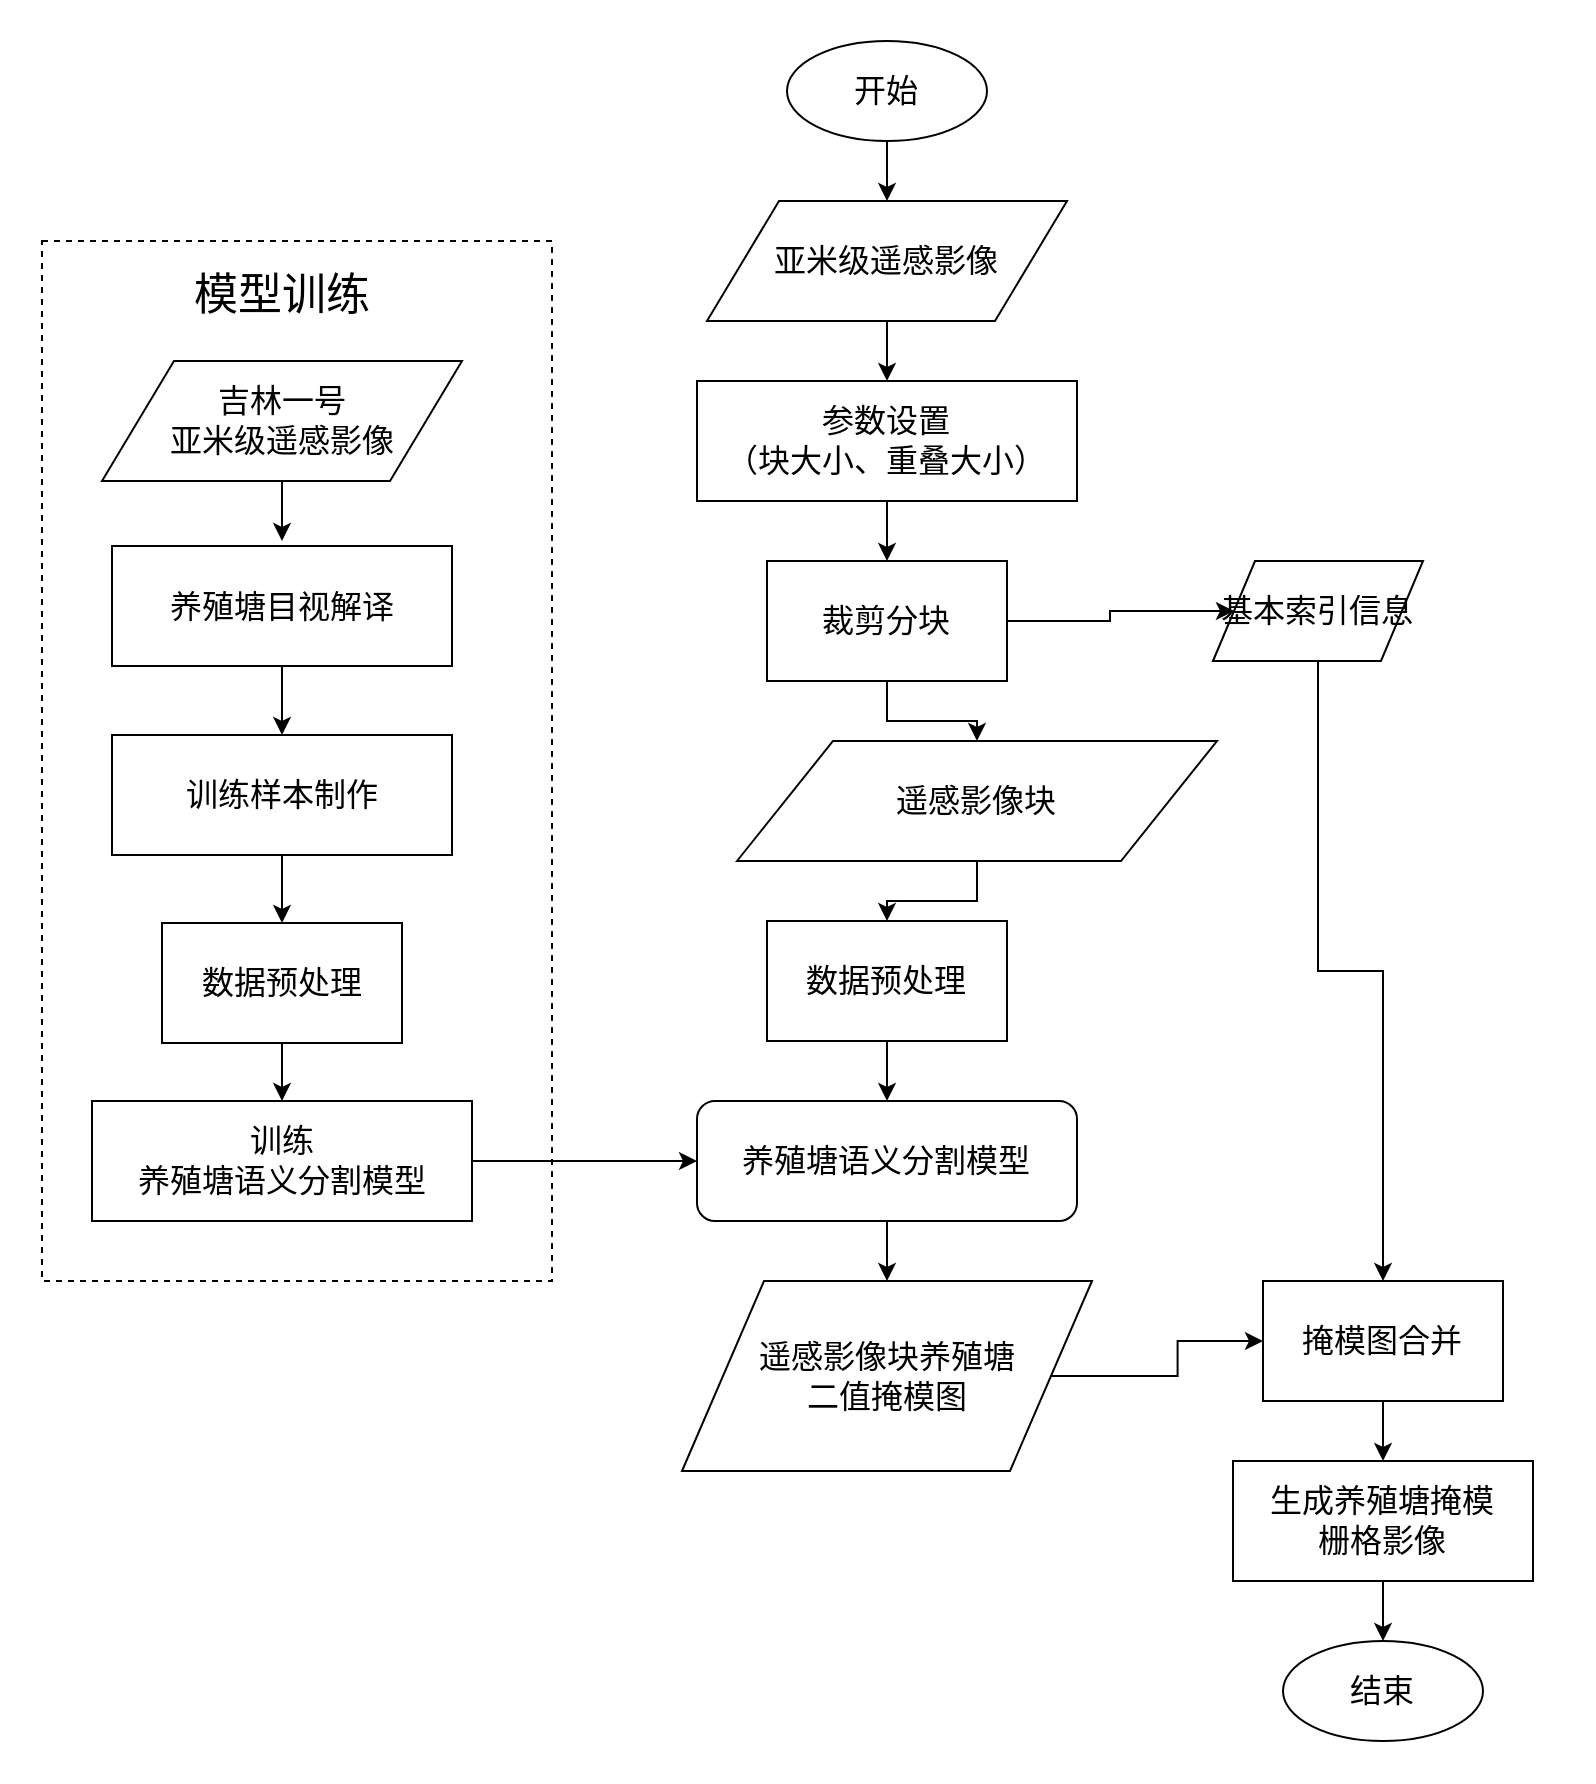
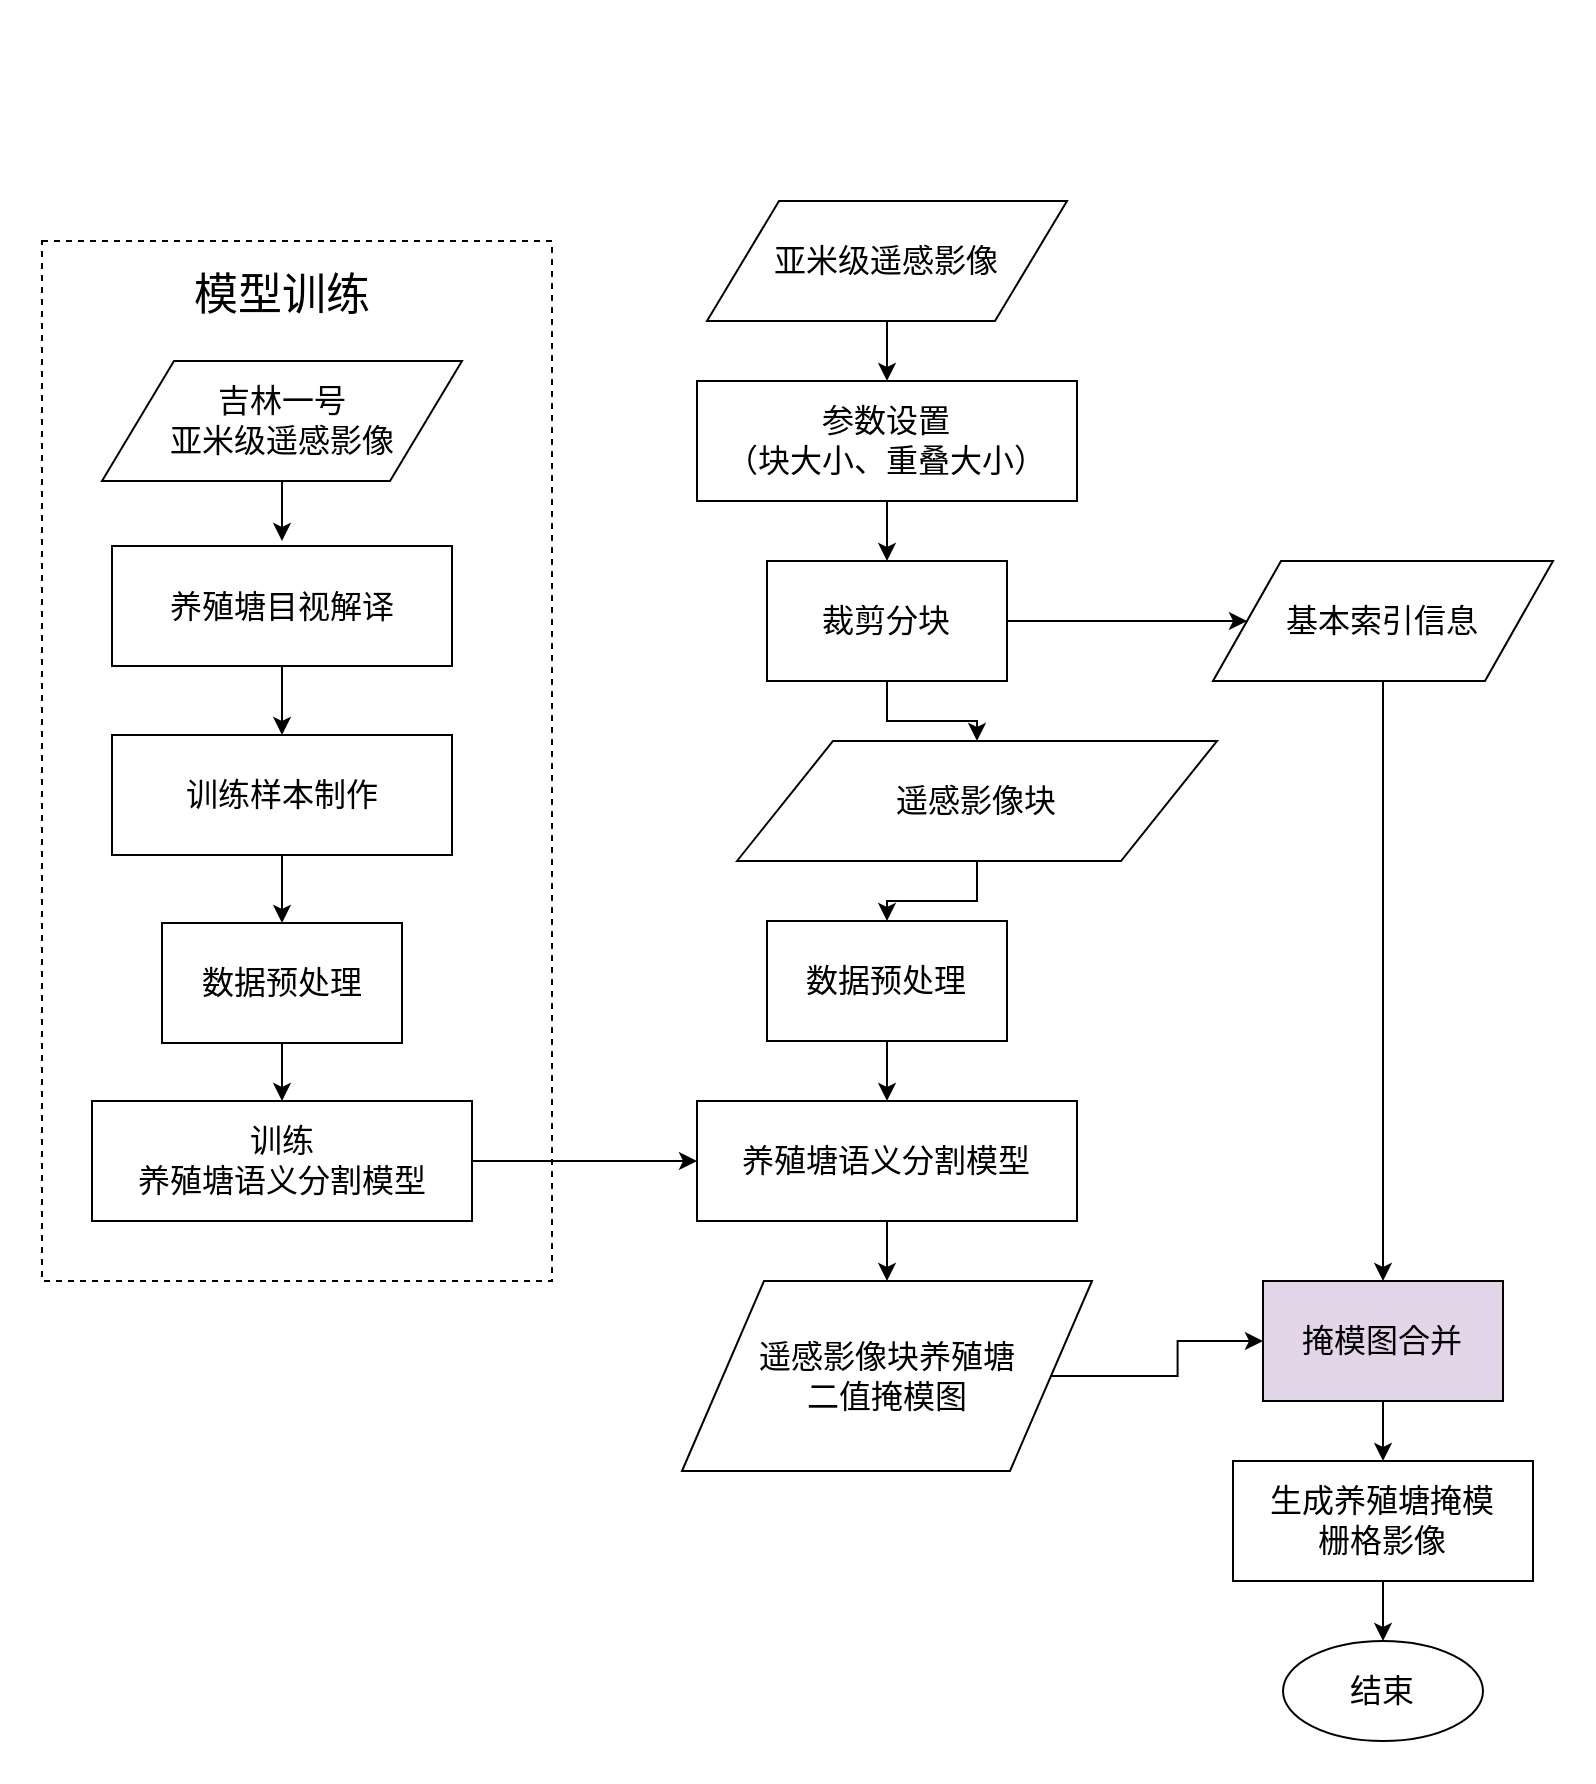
node "开始": removed
edge "开始" -> "亚米级遥感影像": removed
node "基本索引信息": size 210x100 -> 340x120
node "养殖塘语义分割模型": shape rounded rectangle -> rectangle
node "掩模图合并": fillcolor #ffffff -> #e1d5e7
